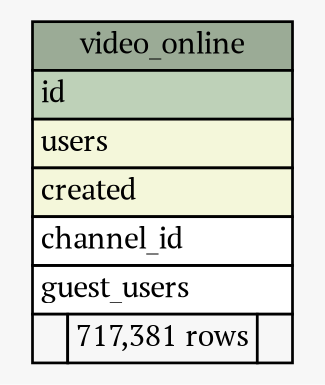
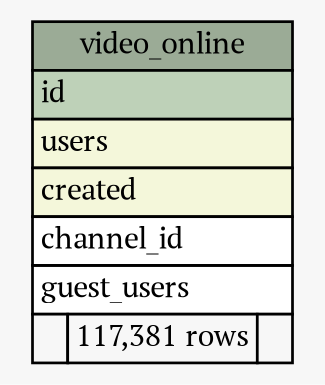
node "video_online": text "717,381 rows" -> "117,381 rows"
